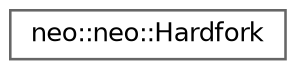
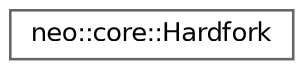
node "neo::neo::Hardfork": label "neo::neo::Hardfork" -> "neo::core::Hardfork"
